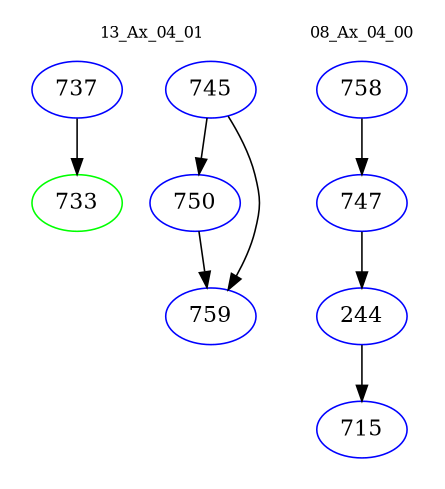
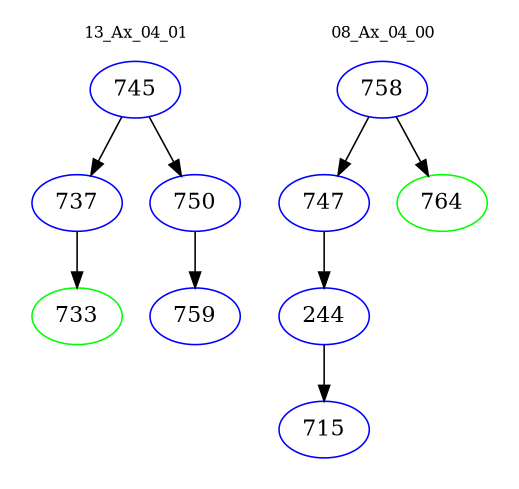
edge "745" -> "759": now "745" -> "737"
node "764": added
